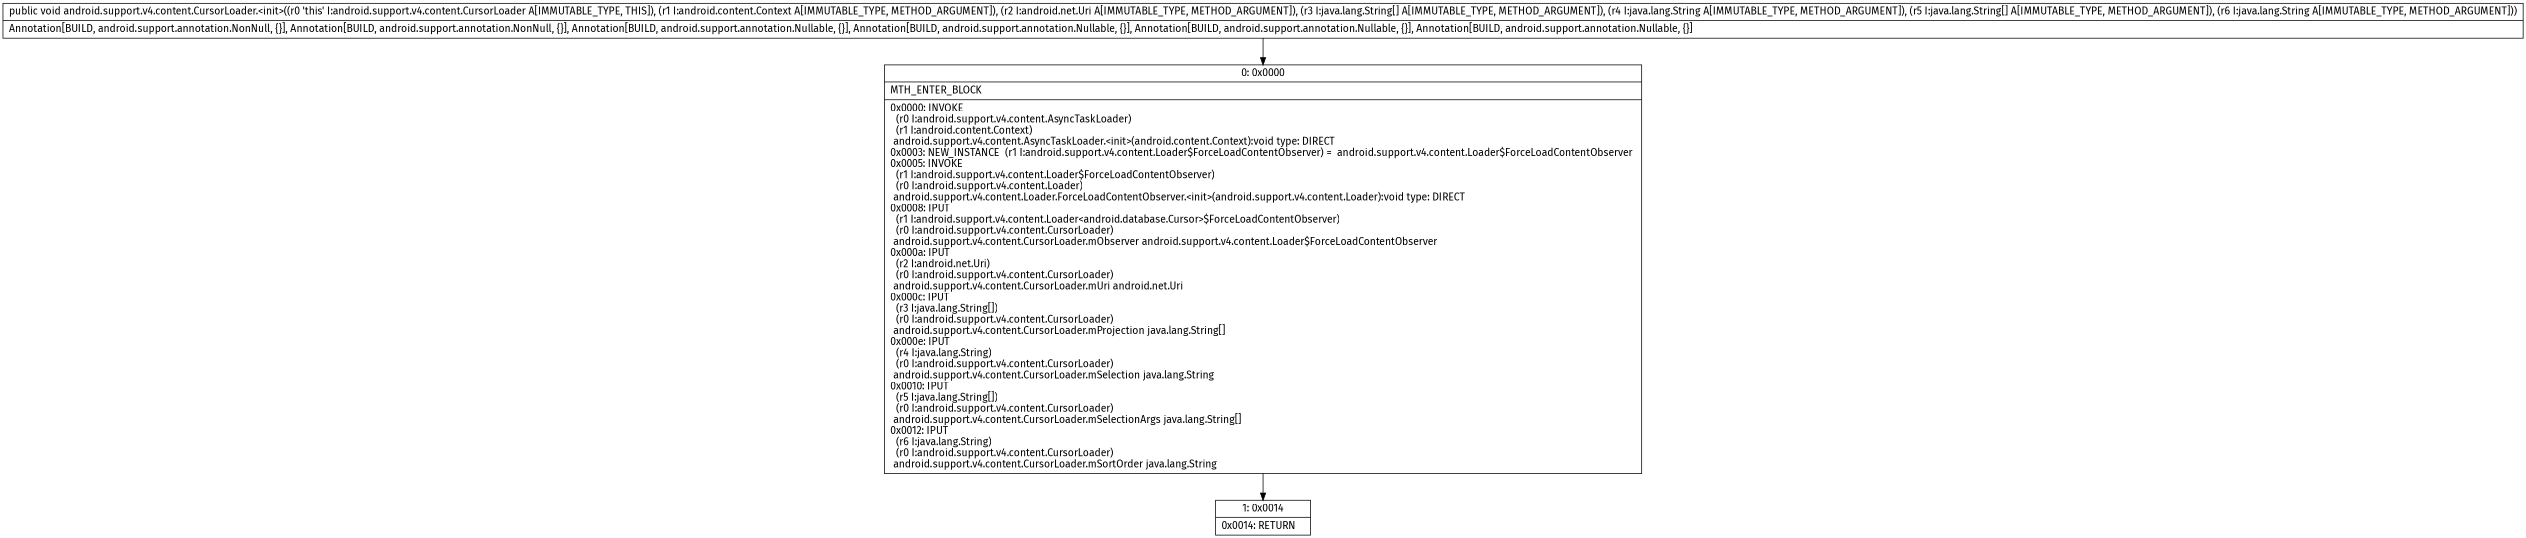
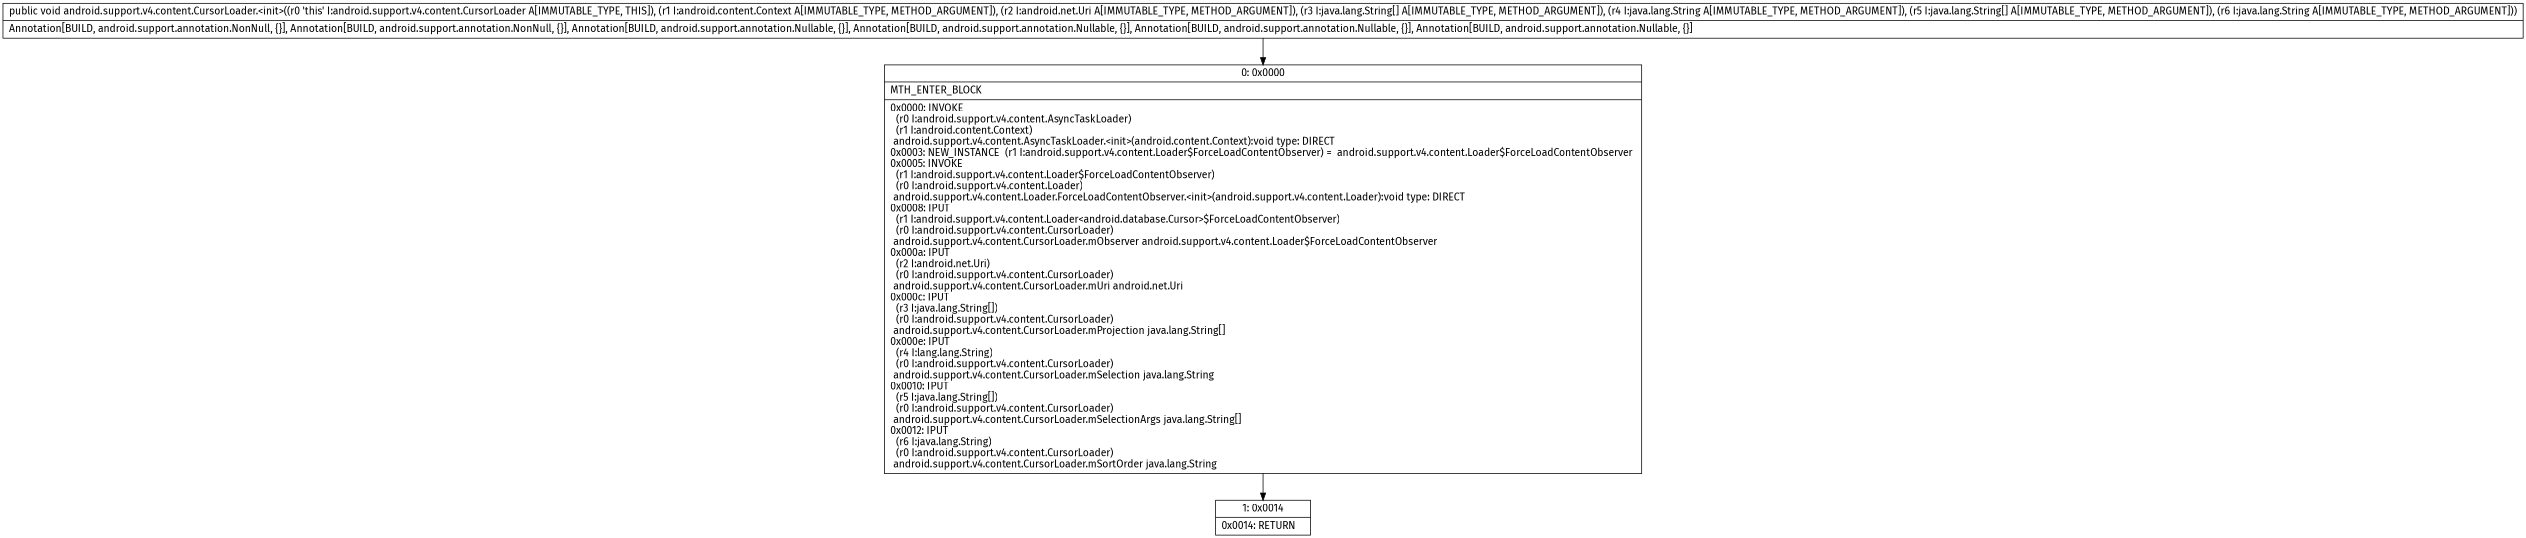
node "0: 0x0000": text "(r4 I:java.lang.String)" -> "(r4 I:lang.lang.String)"
